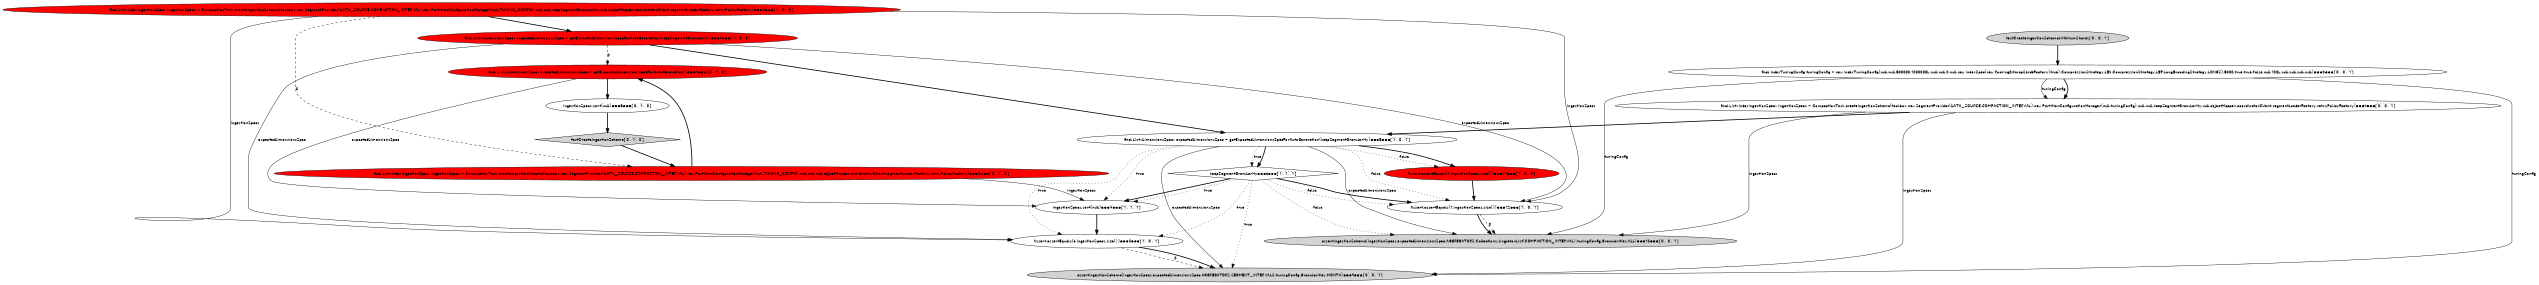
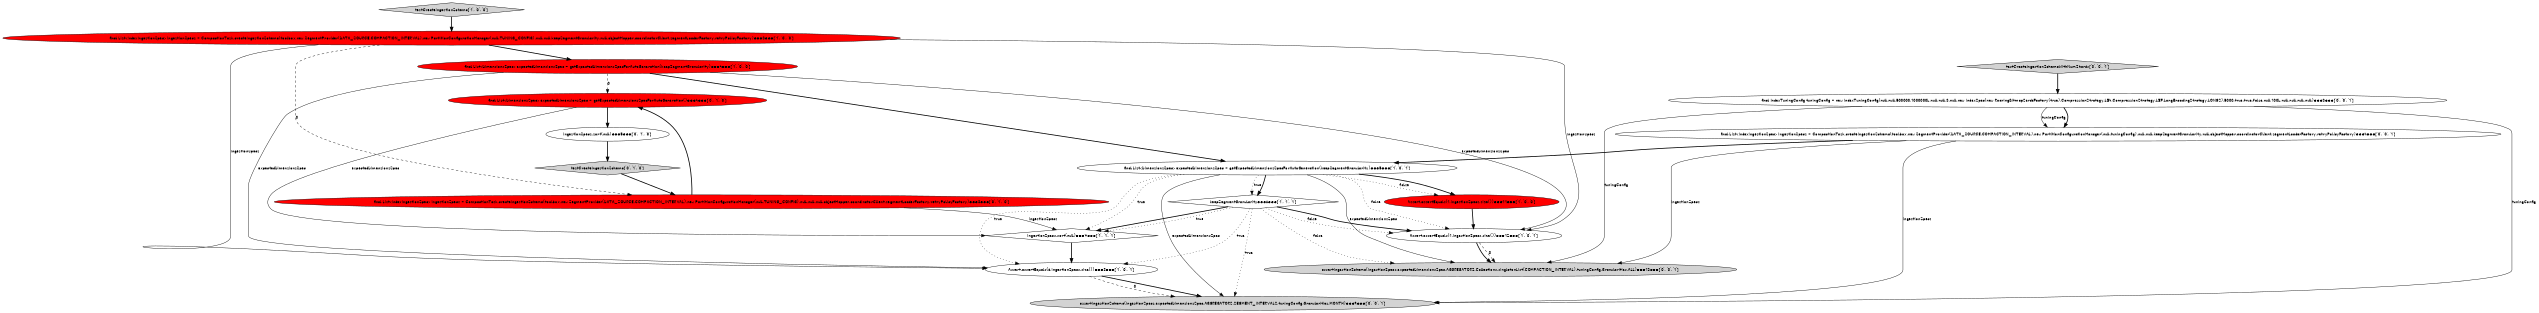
node "testCreateIngestionSchema['1', '0', '0']": added
node "testCreateIngestionSchemaWithNumShards['0', '0', '1']": shape ellipse -> diamond
node "ingestionSpecs.sort(null)@@@7@@@['1', '1', '1']": shape ellipse -> diamond
